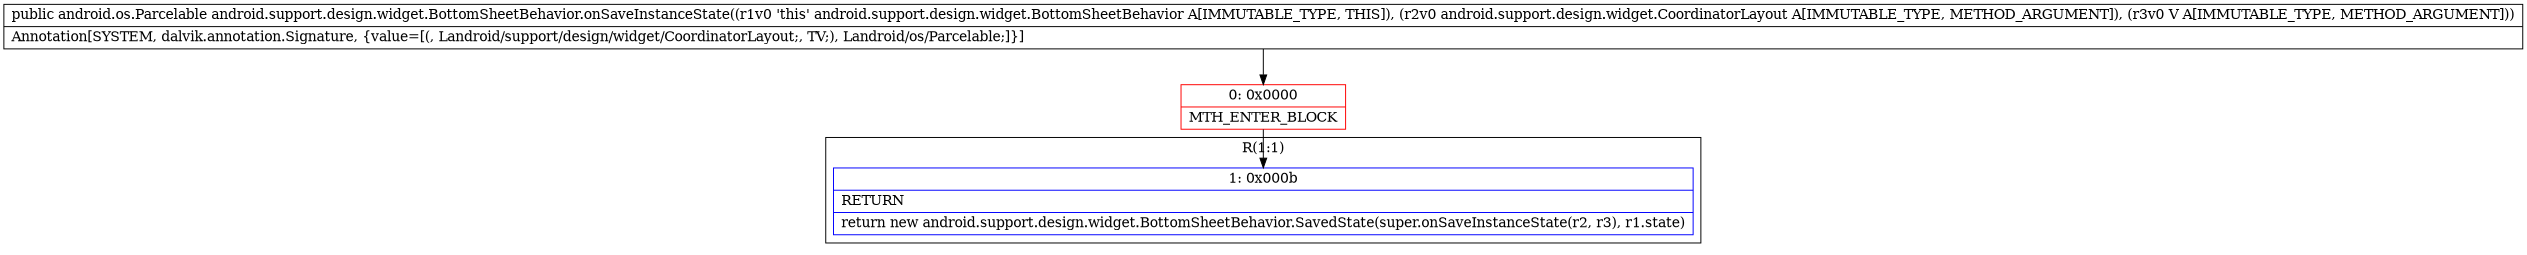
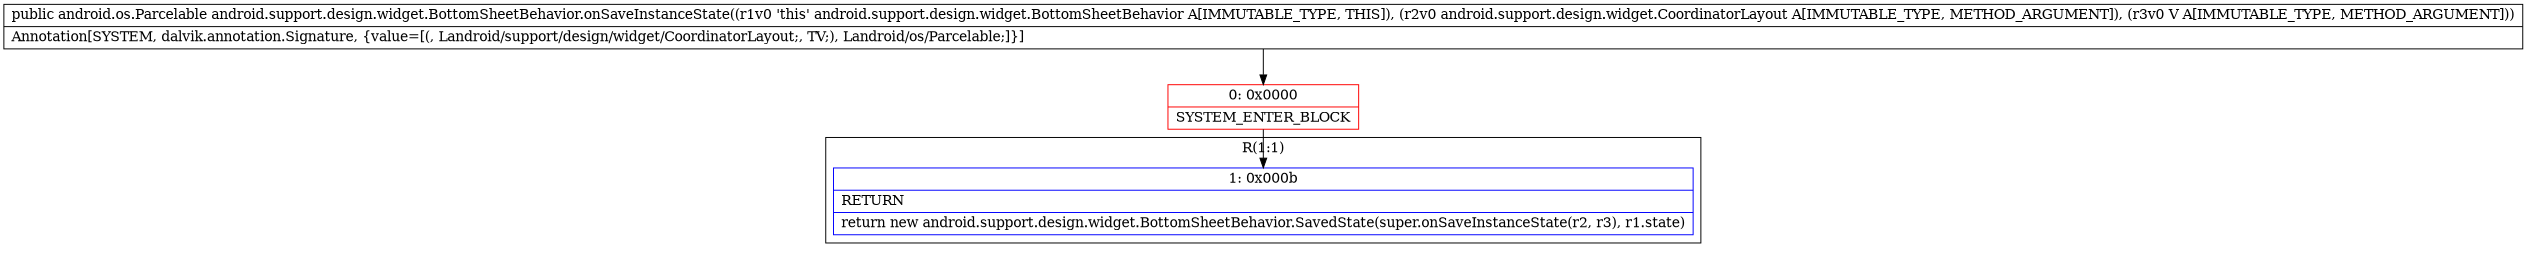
node "0: 0x0000": text "MTH_ENTER_BLOCK" -> "SYSTEM_ENTER_BLOCK"
